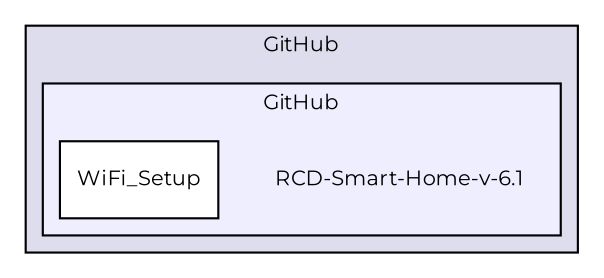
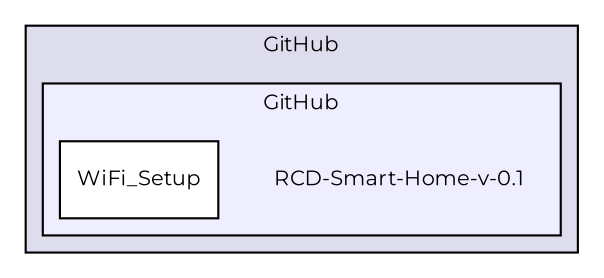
node "RCD-Smart-Home-v-6.1": label "RCD-Smart-Home-v-6.1" -> "RCD-Smart-Home-v-0.1"
